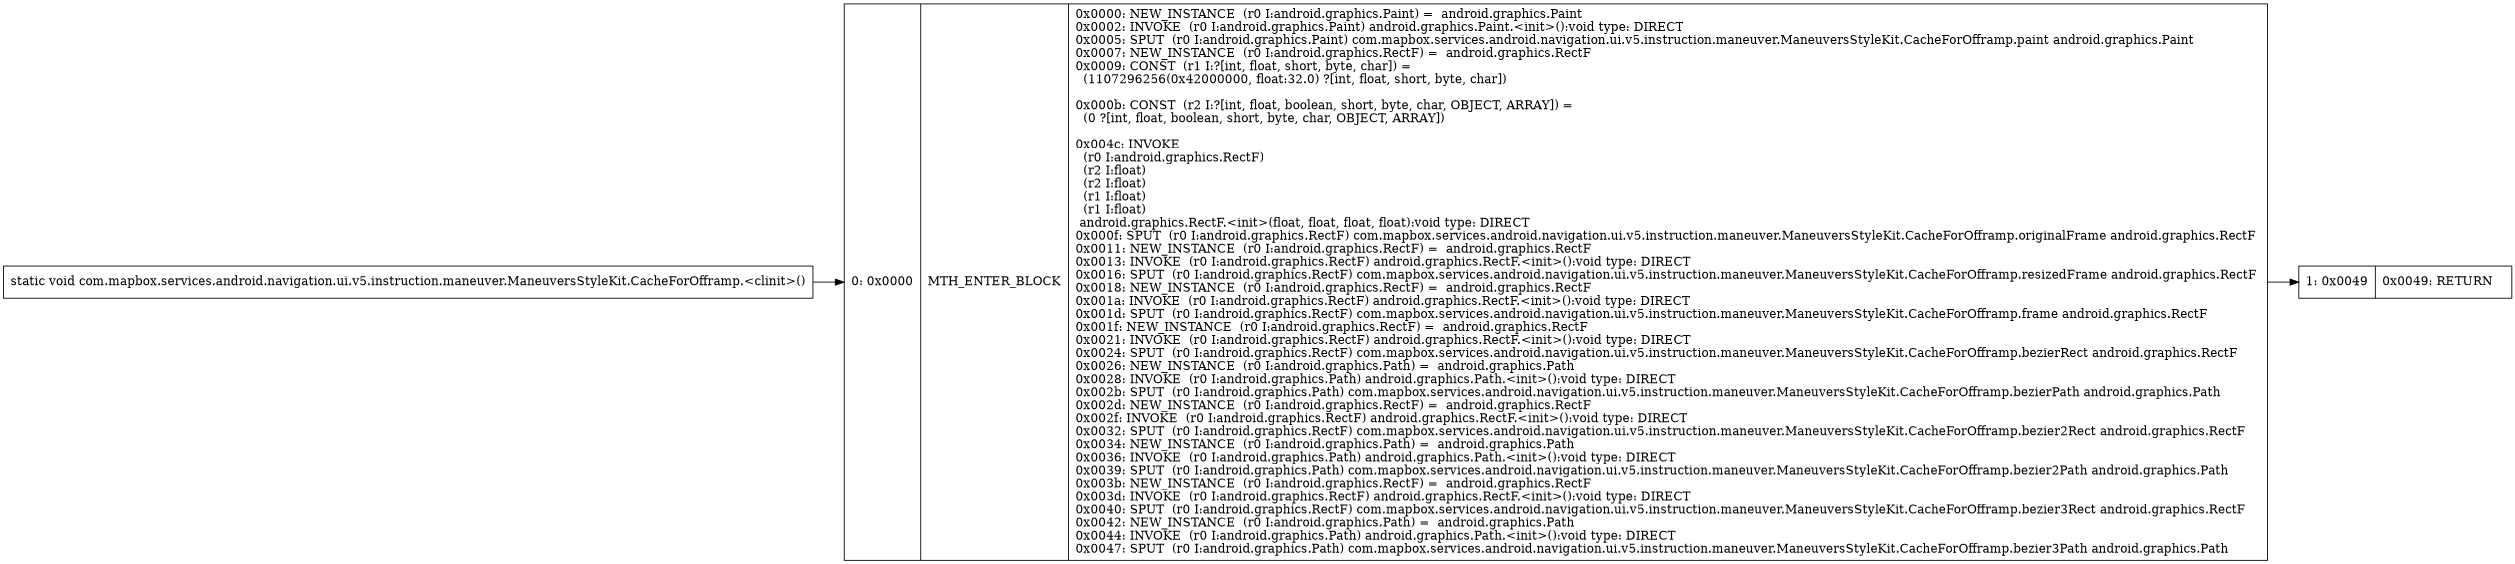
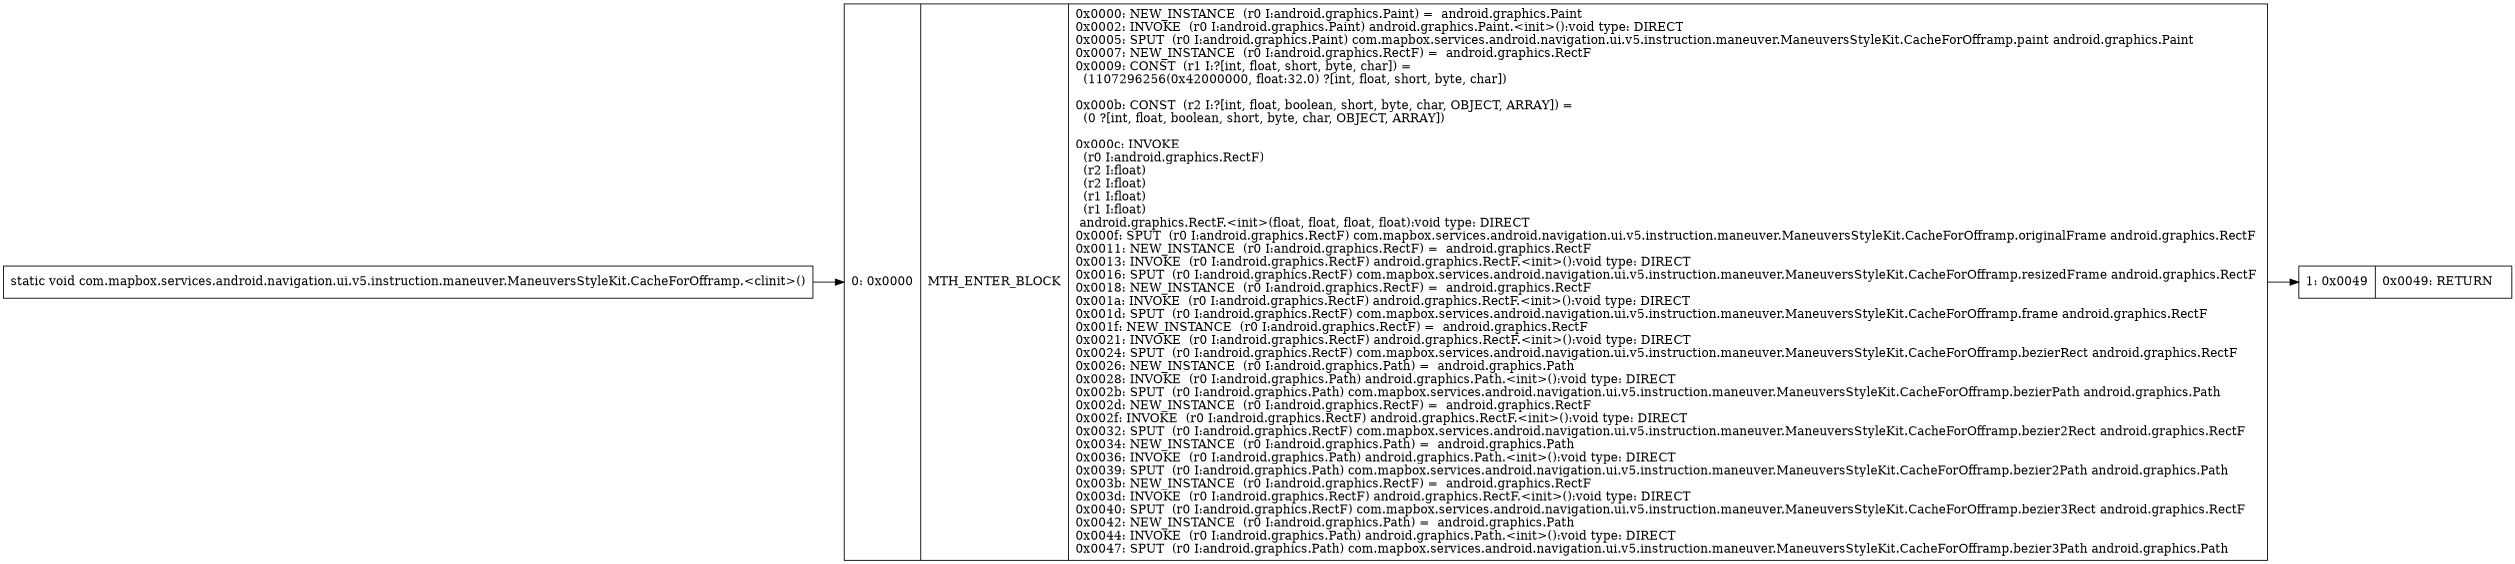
node "0: 0x0000": text "0x004c: INVOKE" -> "0x000c: INVOKE"
